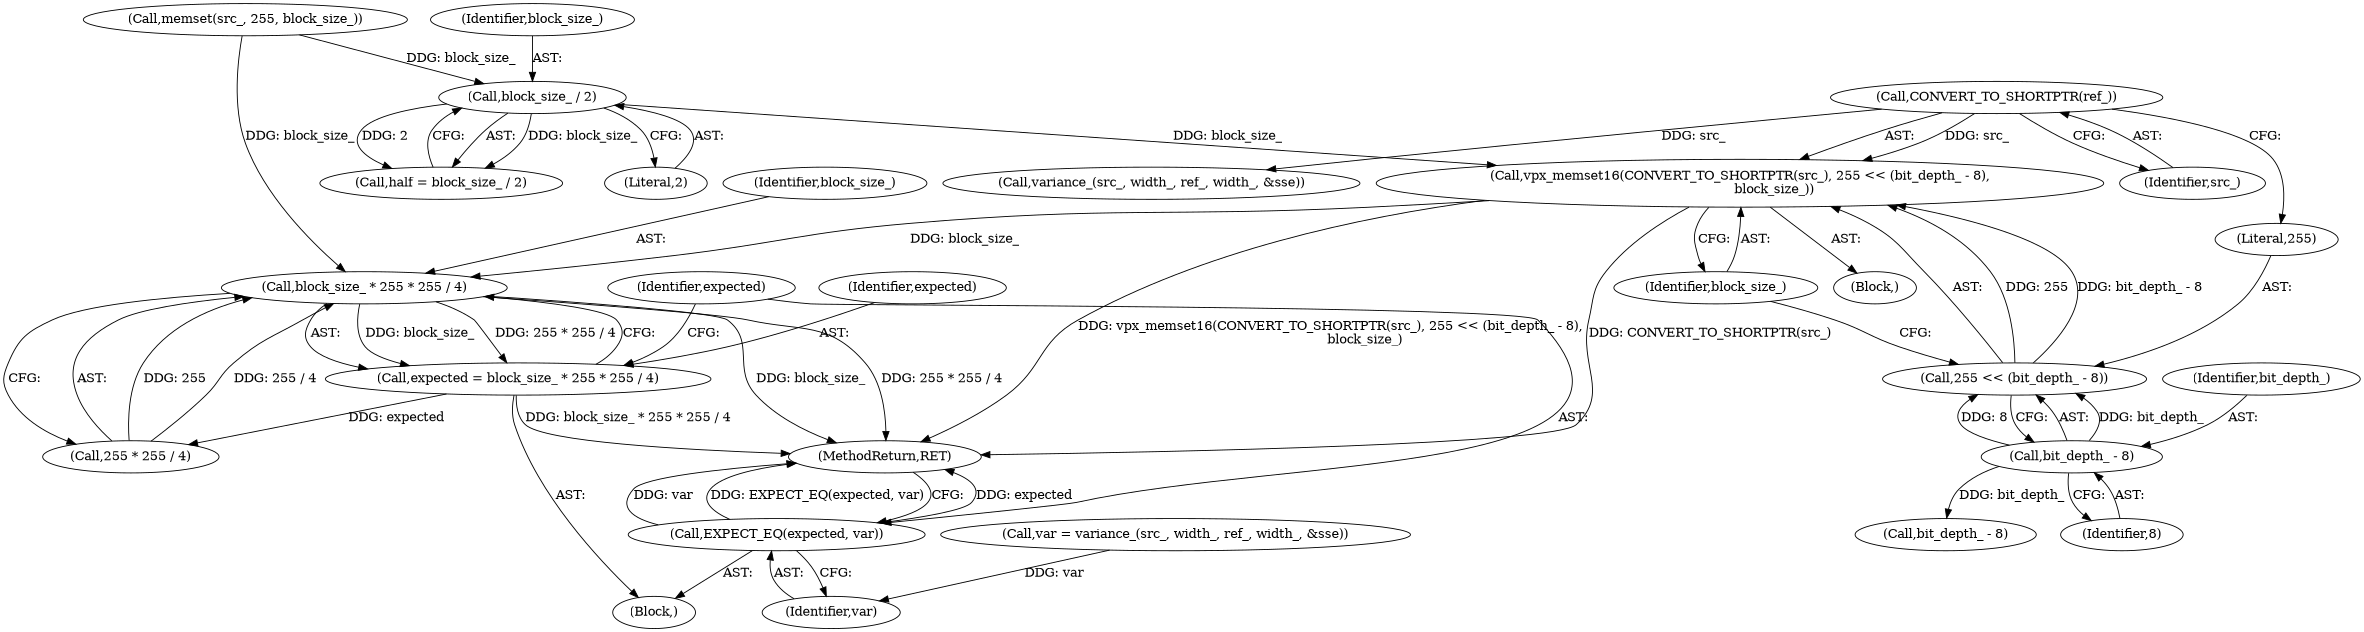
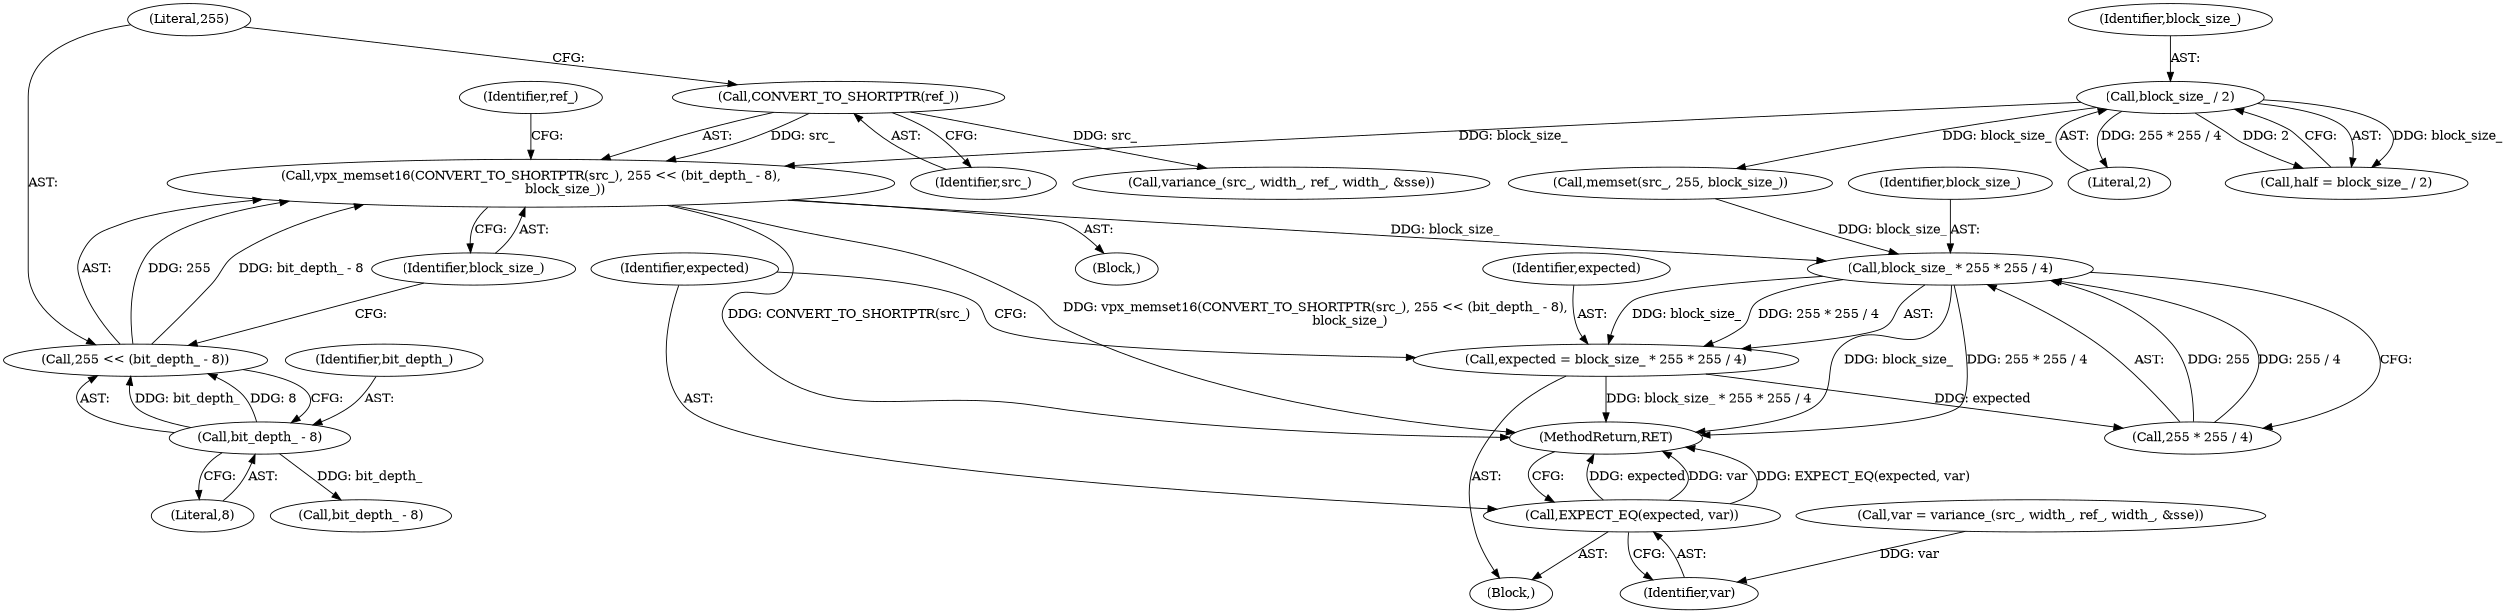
edge "(Call,memset(src_, 255, block_size_))" -> "(Call,block_size_ / 2)": reversed
node "(Identifier,ref_)": added
edge "(Call,CONVERT_TO_SHORTPTR(ref_))" -> "(Literal,255)": reversed
edge "(Call,block_size_ / 2)" -> "(Literal,2)": label "CFG: " -> "DDG: 255 * 255 / 4"
edge "(Call,expected = block_size_ * 255 * 255 / 4)" -> "(Call,block_size_ * 255 * 255 / 4)": removed, label "CFG:"
node "(Identifier,8)": label "(Identifier,8)" -> "(Literal,8)"
